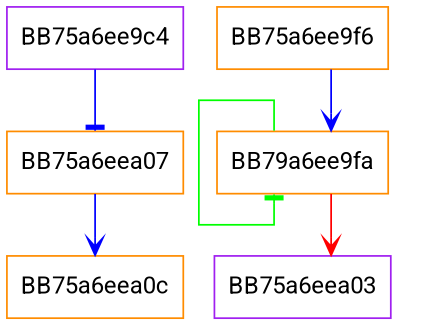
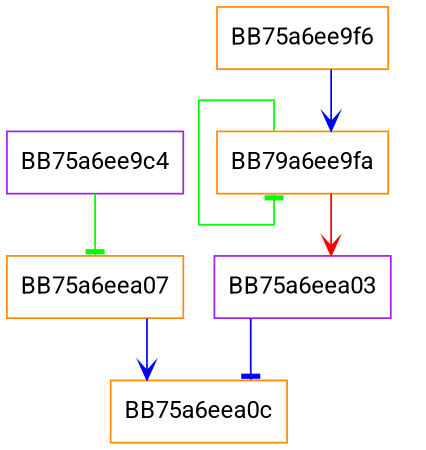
edge "BB75a6ee9c4" -> "BB75a6eea07": color blue -> green
edge "BB75a6eea03" -> "BB75a6eea0c": added
